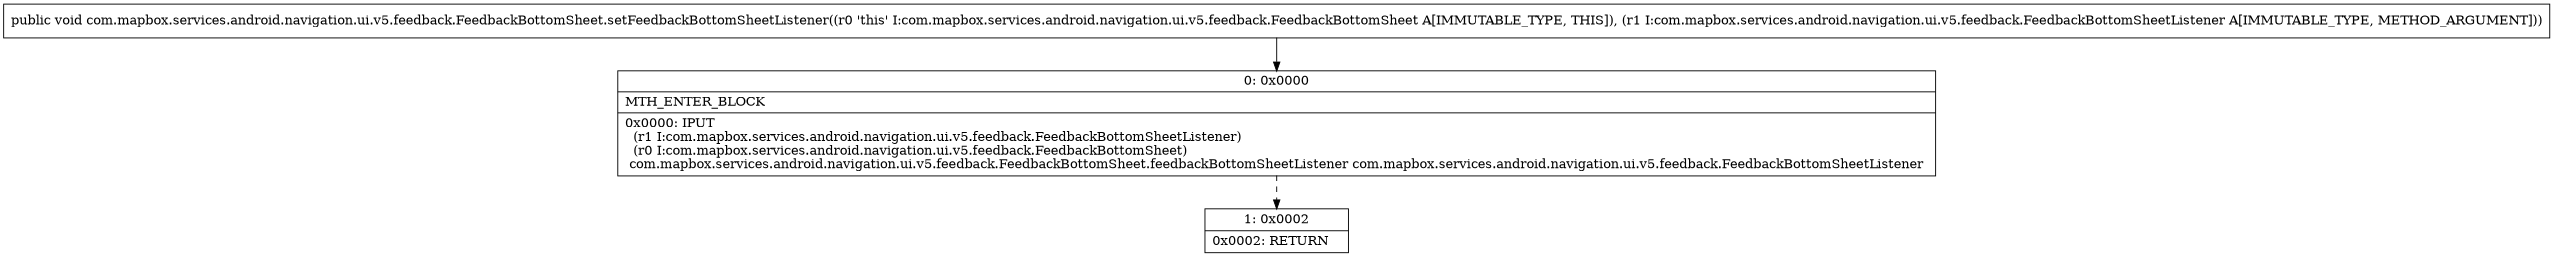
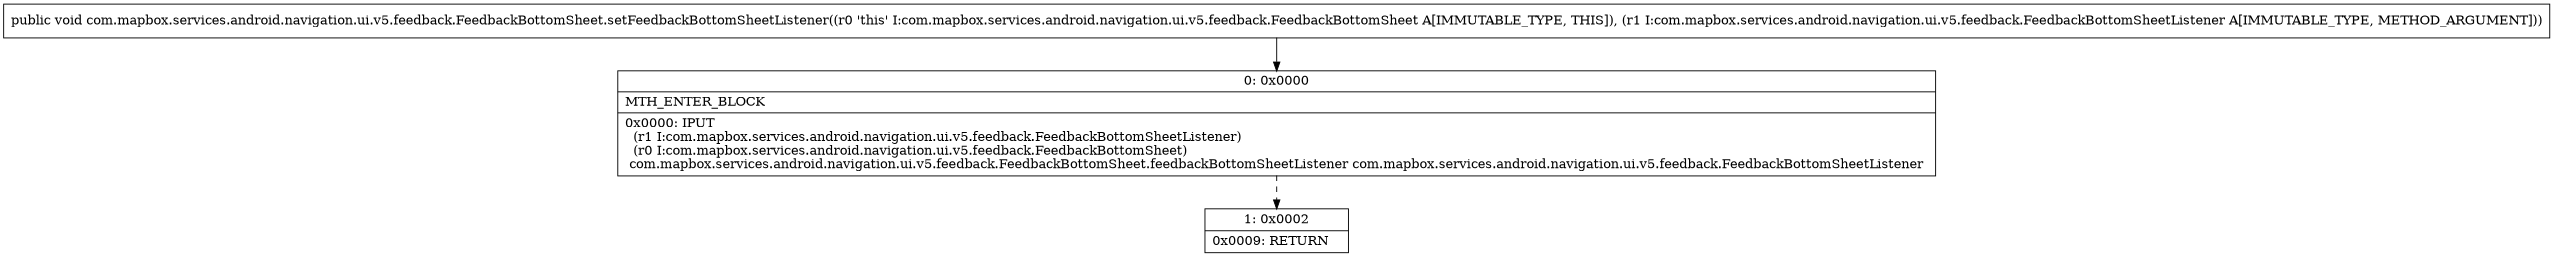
node "1: 0x0002": text "0x0002: RETURN" -> "0x0009: RETURN"
